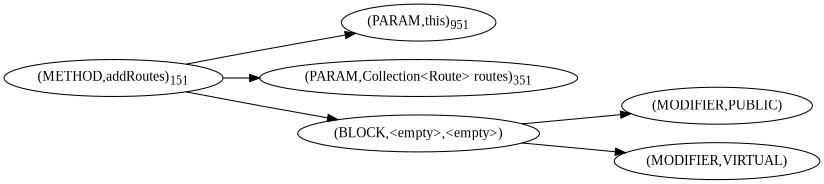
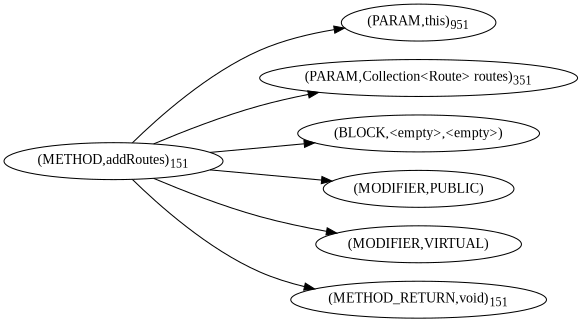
edge "(BLOCK,<empty>,<empty>)" -> "(MODIFIER,PUBLIC)": now "(METHOD,addRoutes)" -> "(MODIFIER,PUBLIC)"
edge "(BLOCK,<empty>,<empty>)" -> "(MODIFIER,VIRTUAL)": now "(METHOD,addRoutes)" -> "(MODIFIER,VIRTUAL)"
node "(METHOD_RETURN,void)": added
